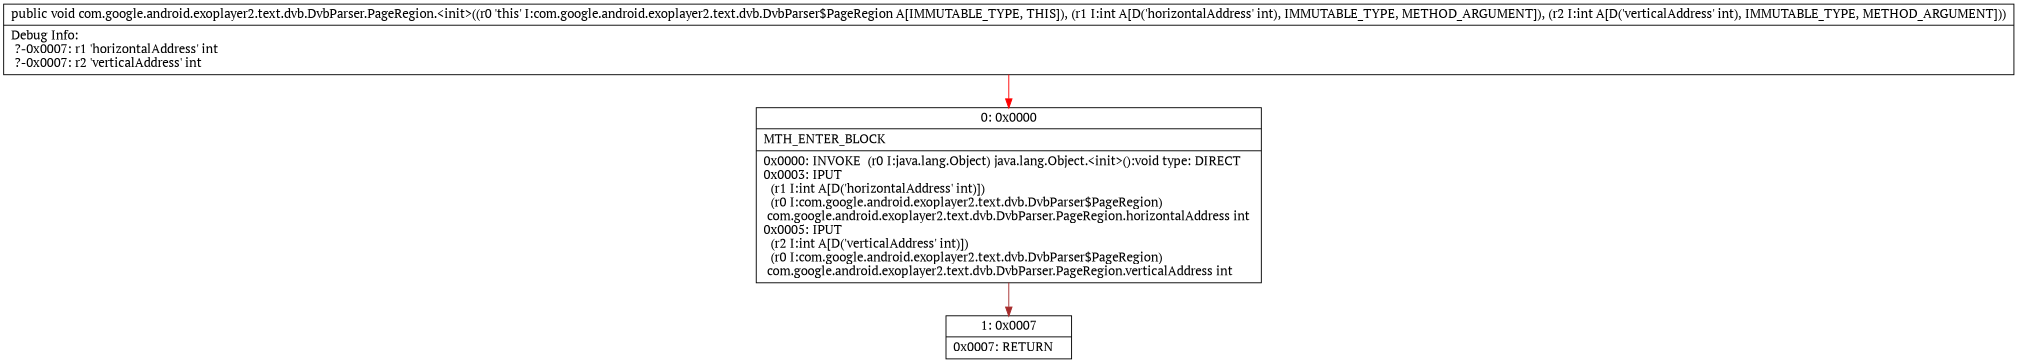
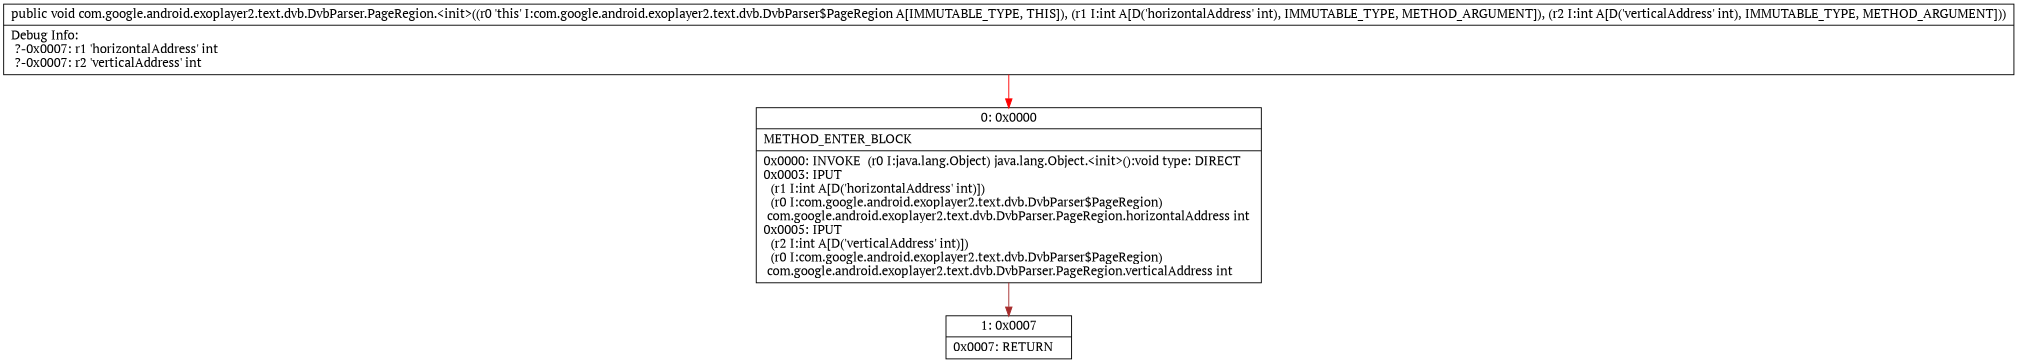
node "0: 0x0000": text "MTH_ENTER_BLOCK" -> "METHOD_ENTER_BLOCK"
